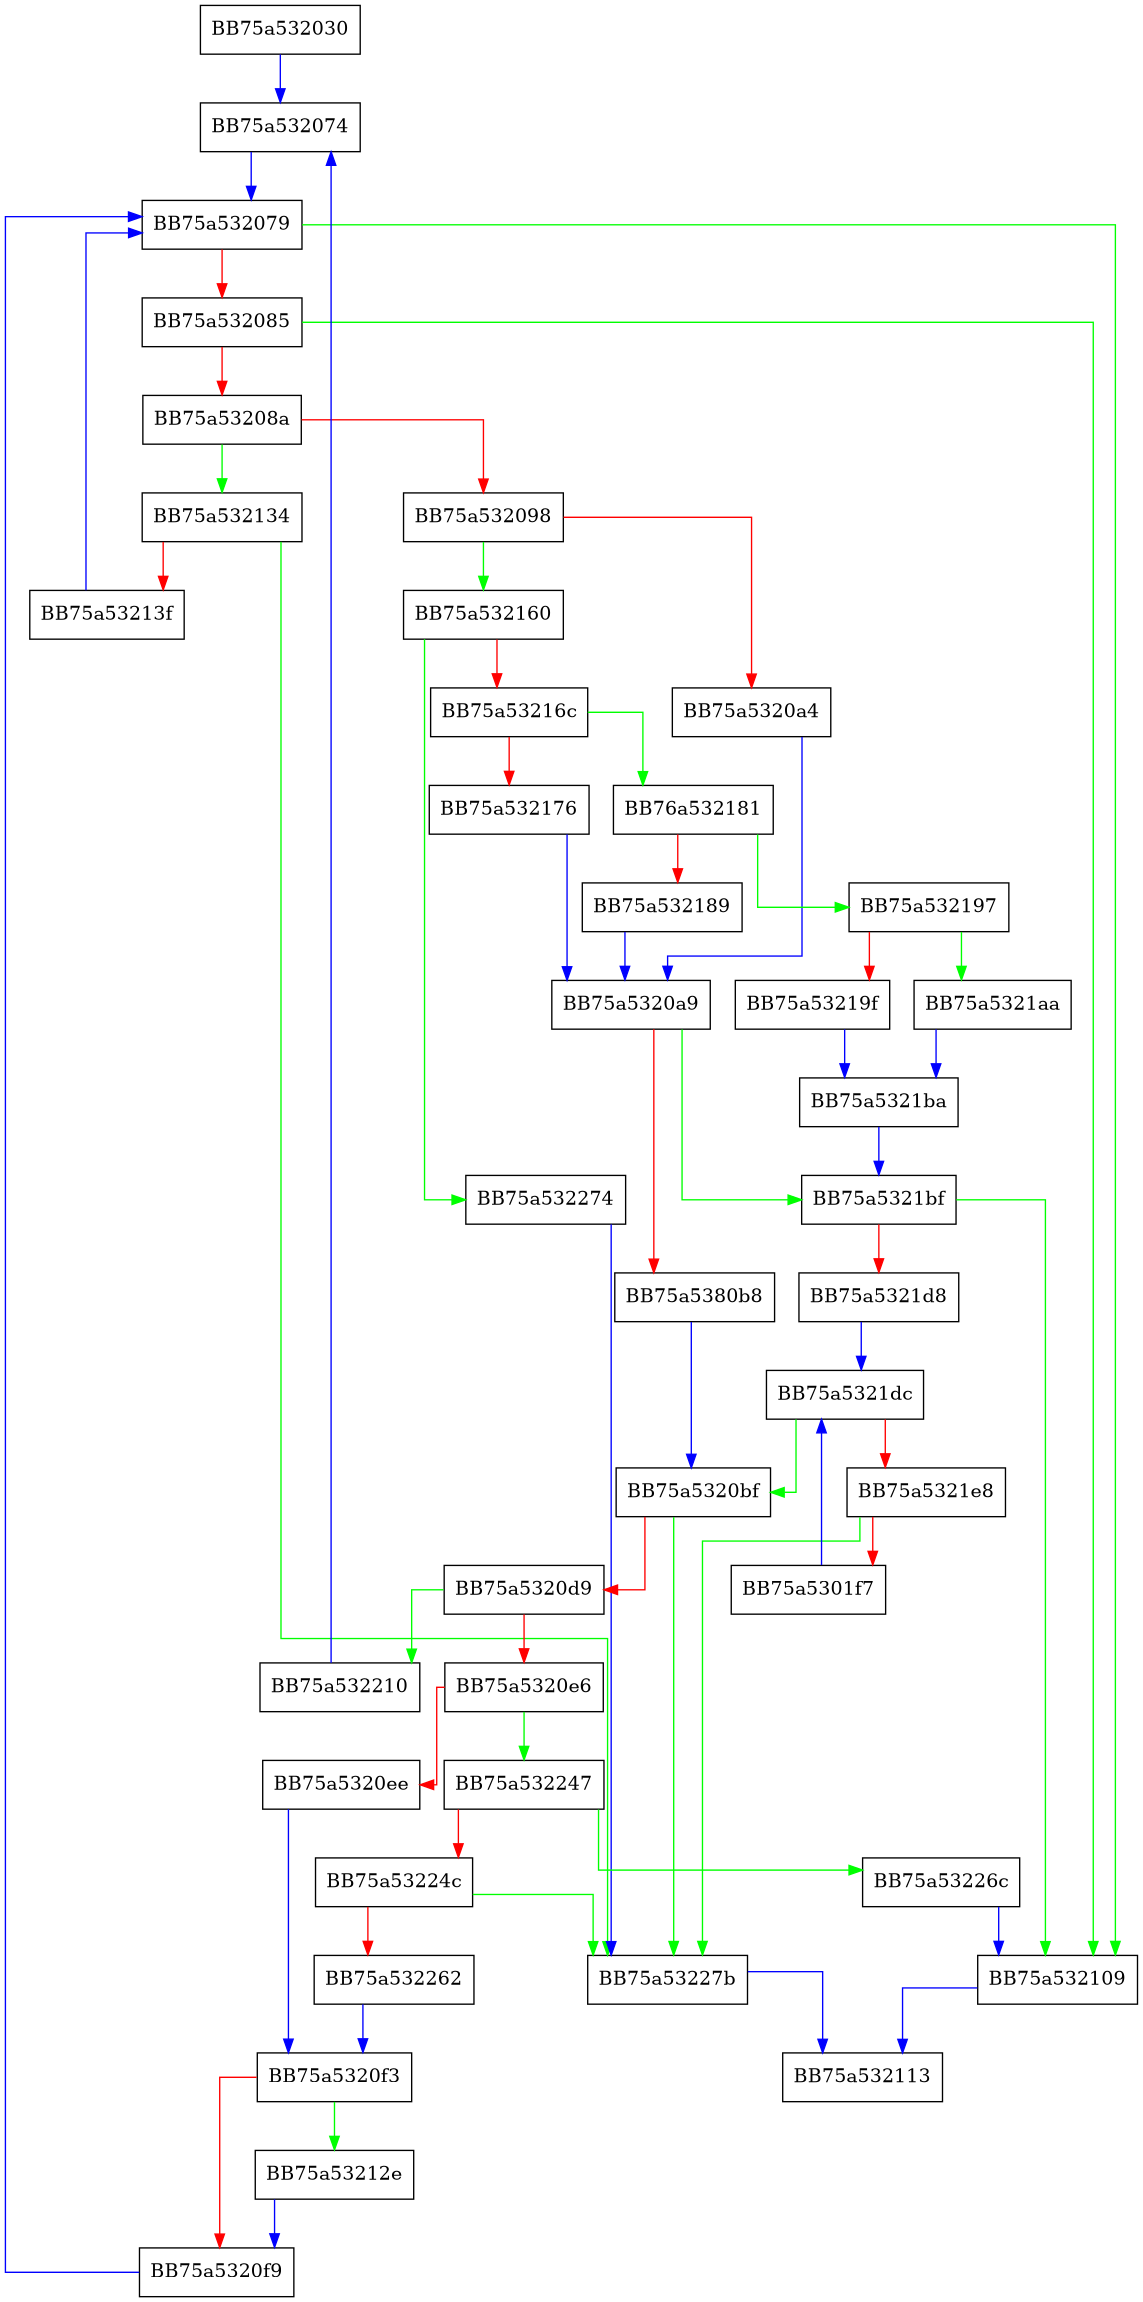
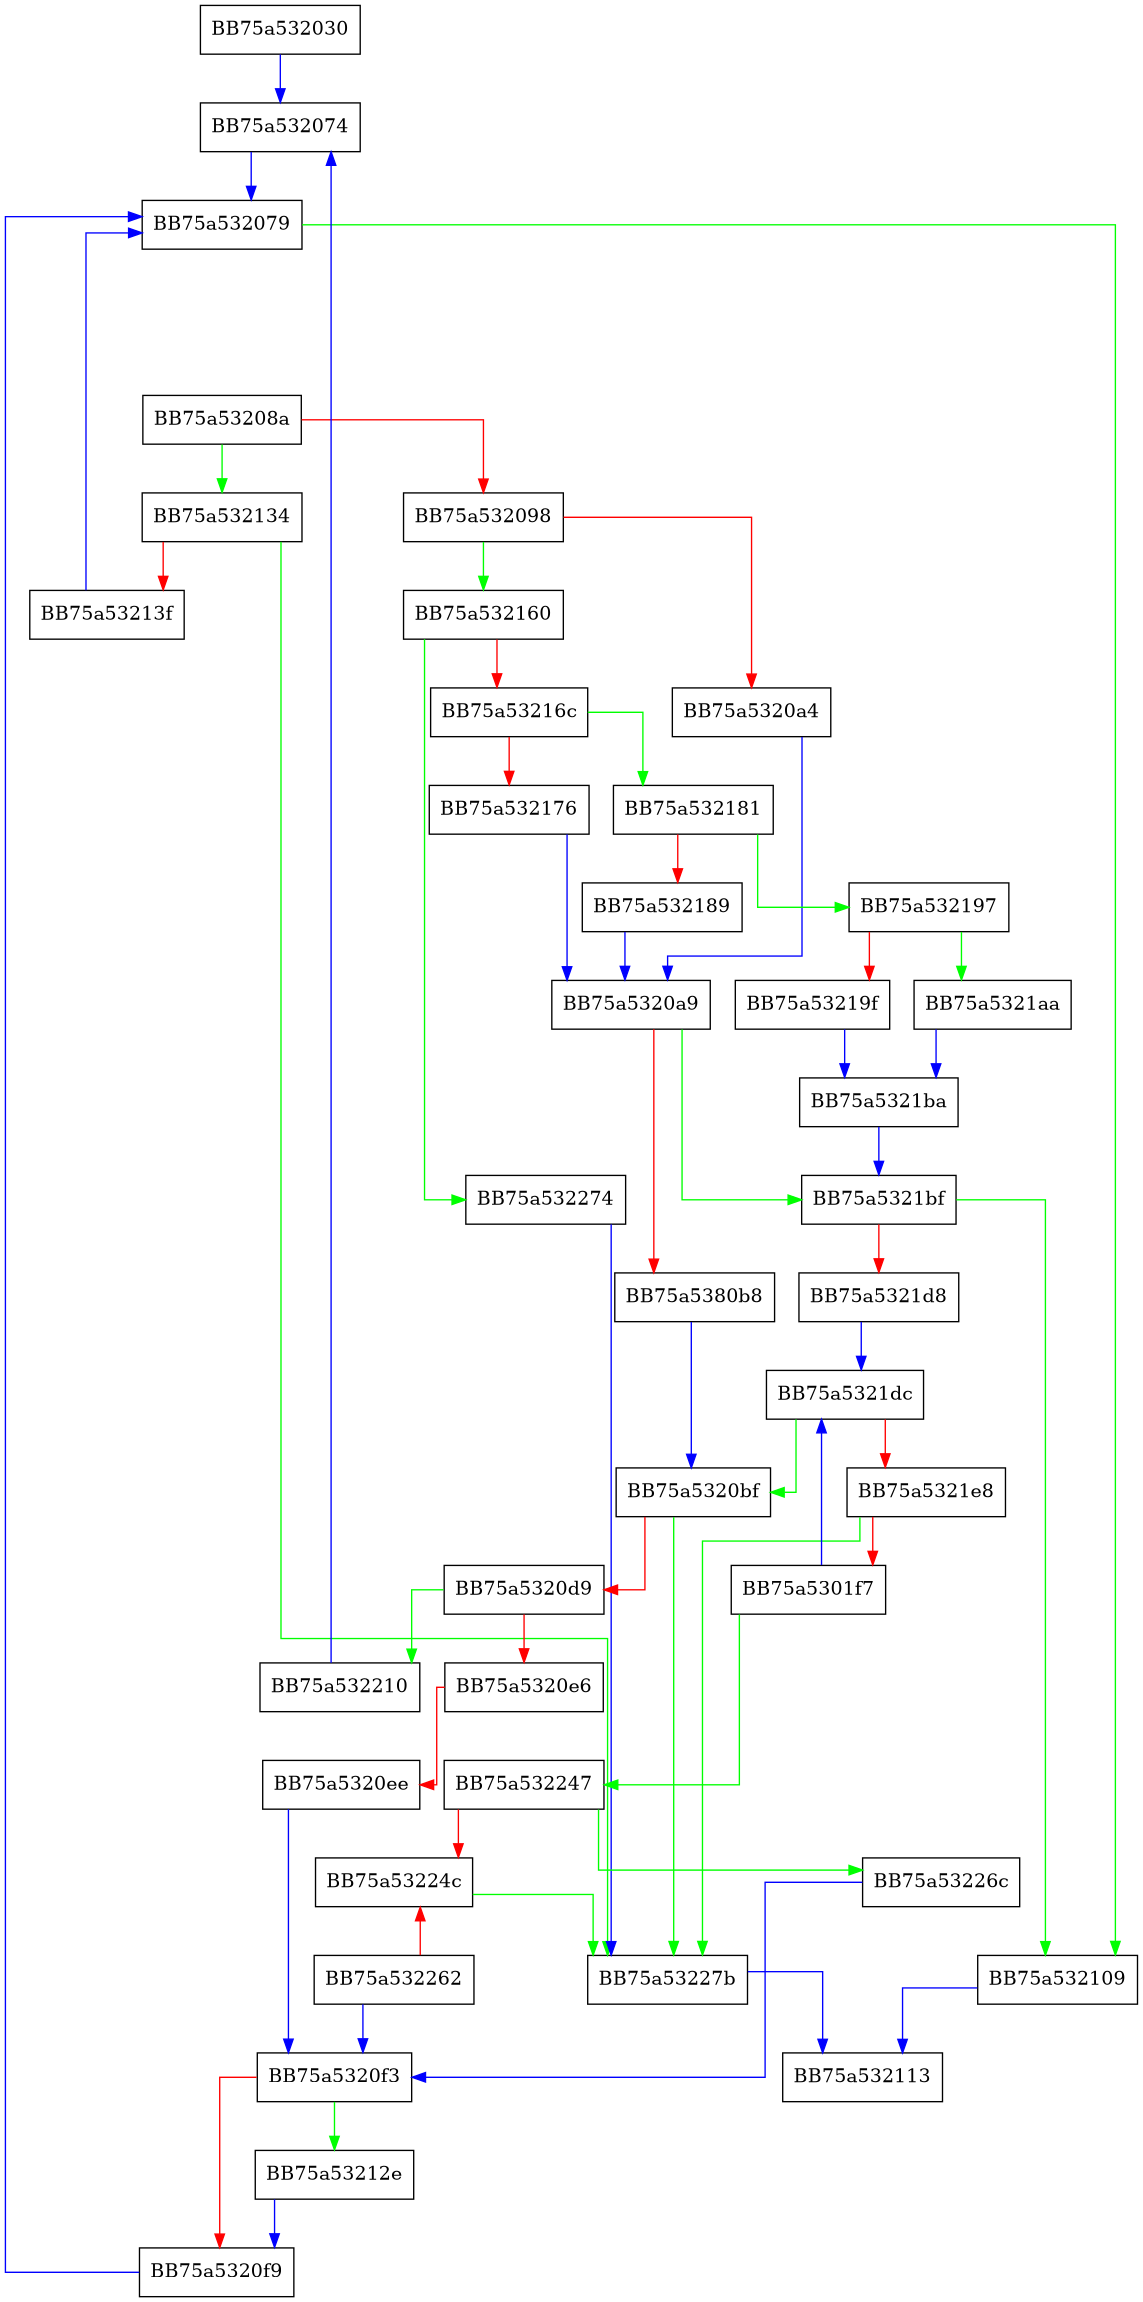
node "BB75a532085": removed
node "BB76a532181": label "BB76a532181" -> "BB75a532181"
edge "BB75a5320e6" -> "BB75a532247": now "BB75a5301f7" -> "BB75a532247"
edge "BB75a53224c" -> "BB75a532262": reversed
edge "BB75a53226c" -> "BB75a532109": now "BB75a53226c" -> "BB75a5320f3"
